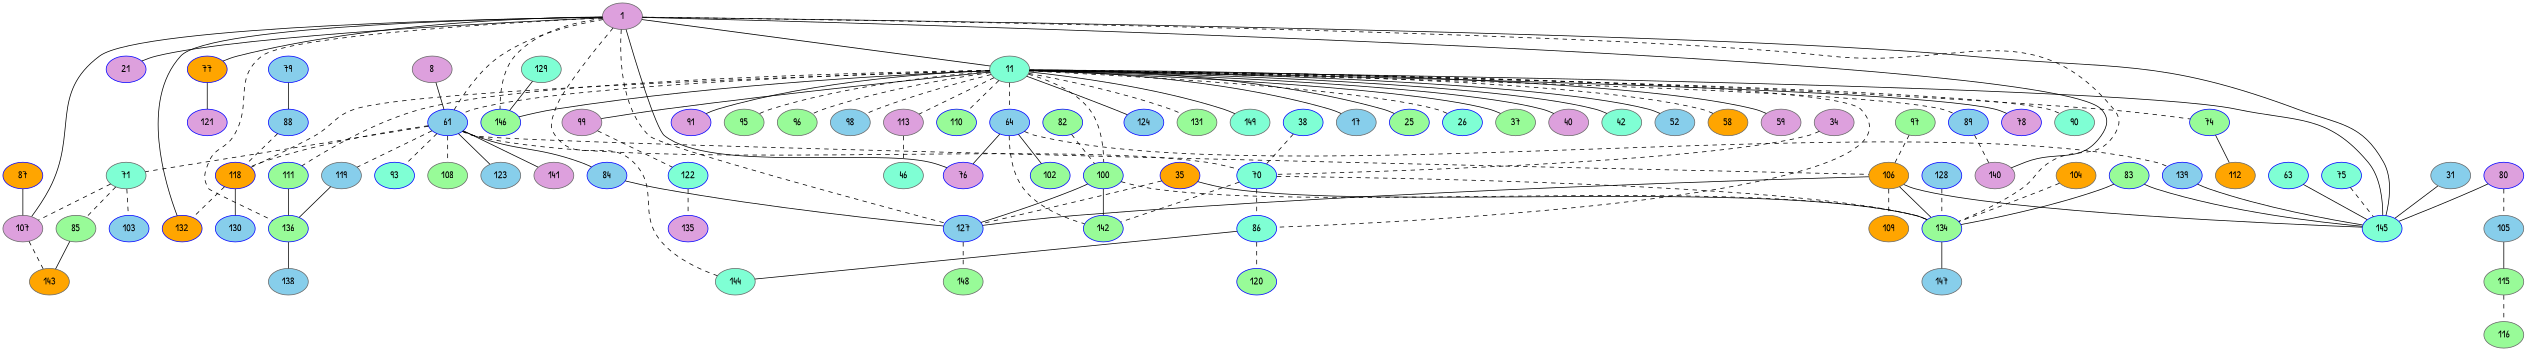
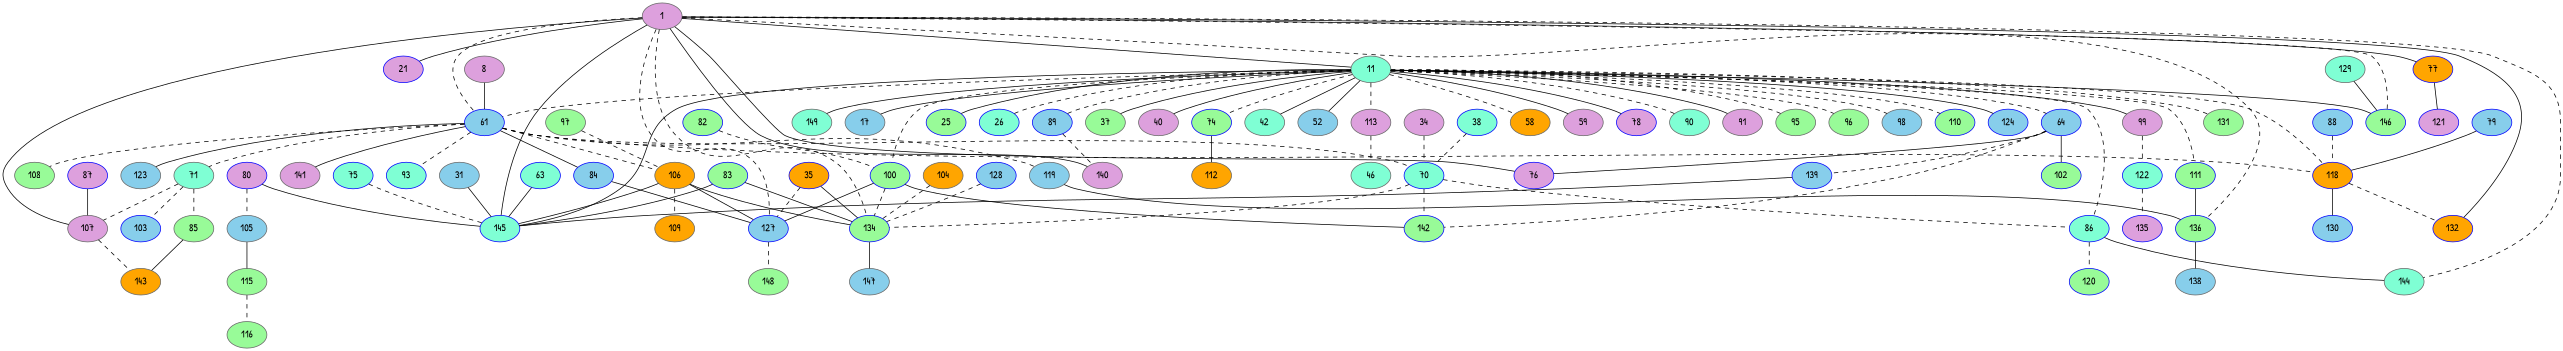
edge "79" -- "88": now "79" -- "118"
node "91": color blue -> gray40
node "87": fillcolor orange -> plum
